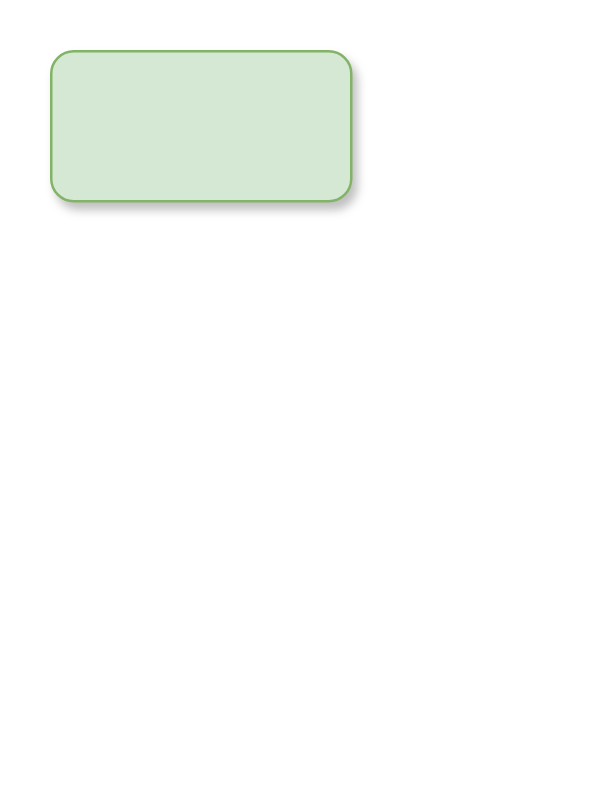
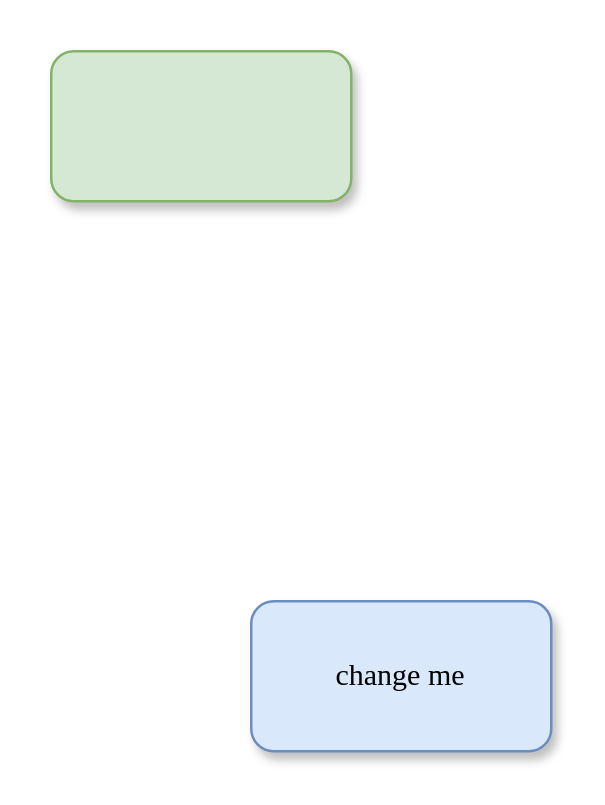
node "change me": added
